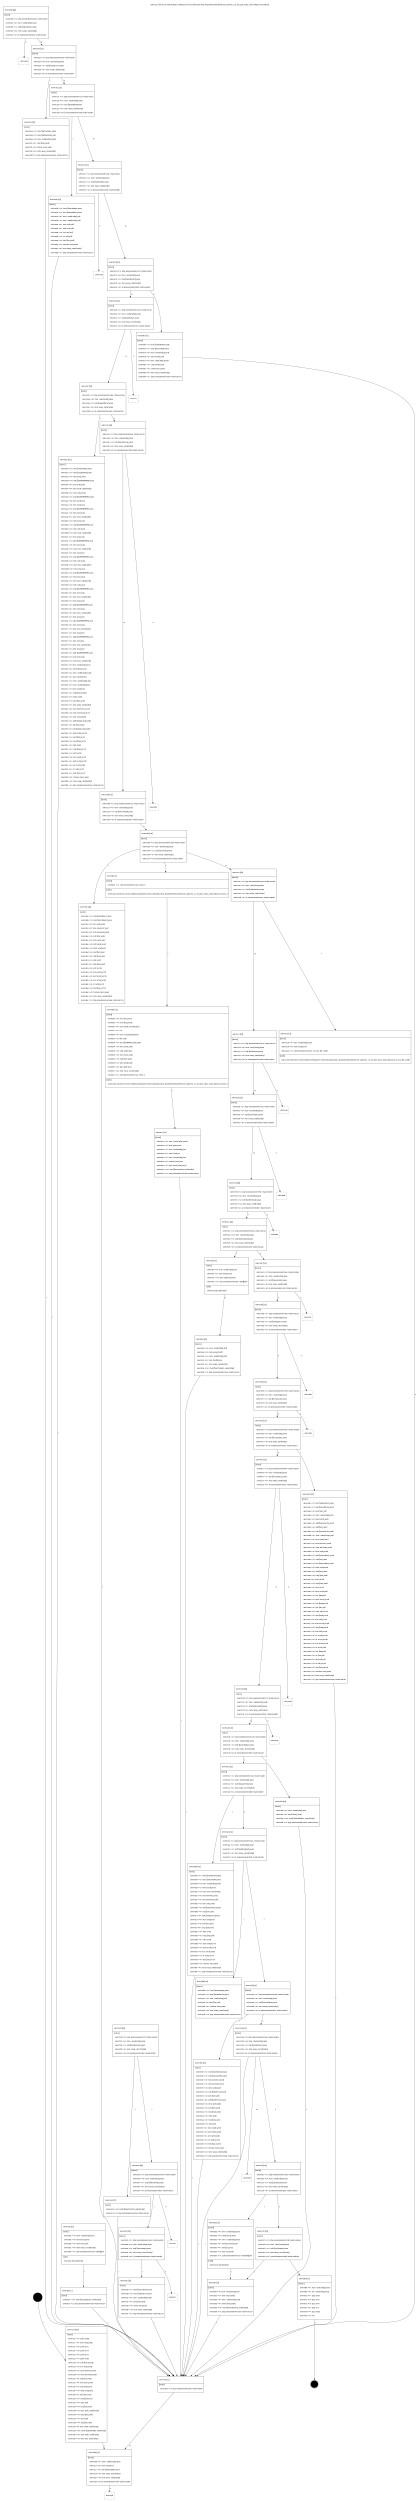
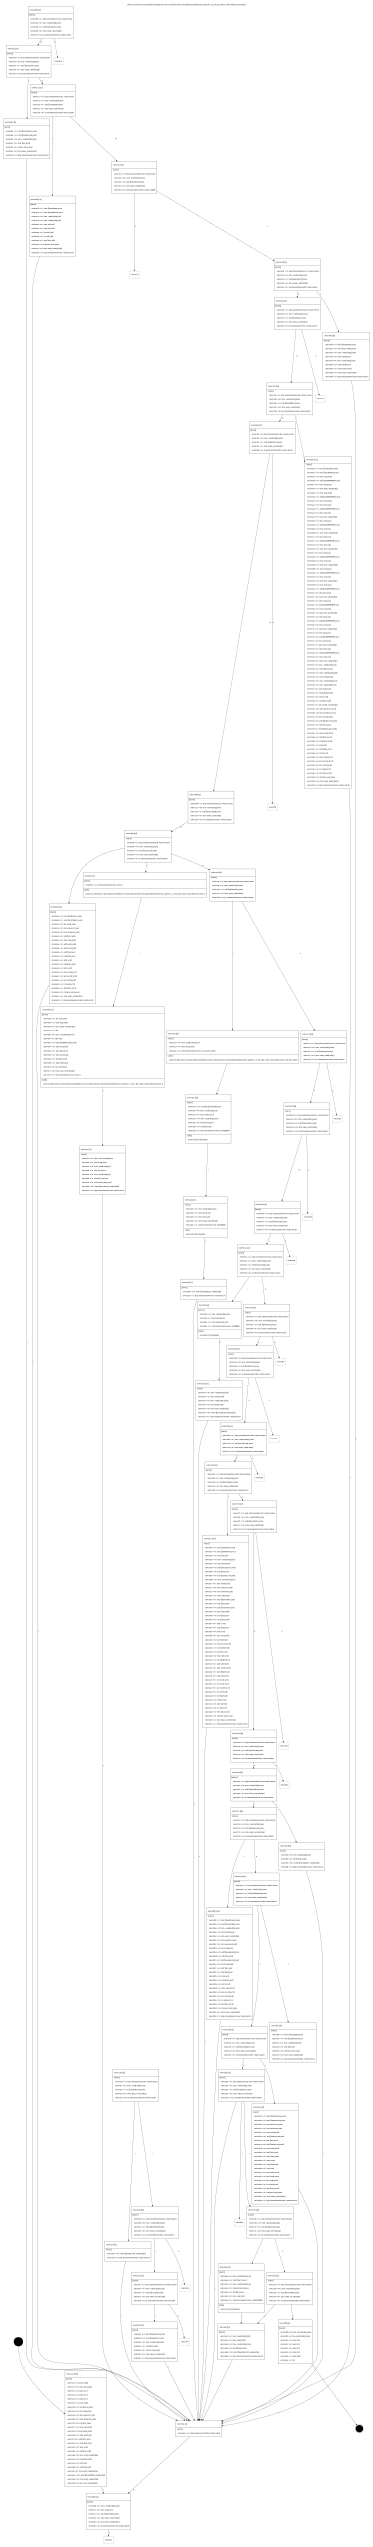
node "0x401a65 [29]": added
